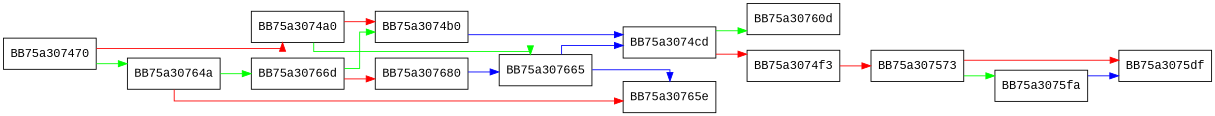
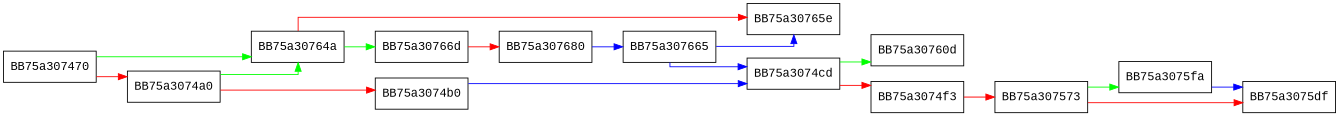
edge "BB75a3074a0" -> "BB75a307665": now "BB75a3074a0" -> "BB75a30764a"
edge "BB75a30766d" -> "BB75a3074b0": removed
